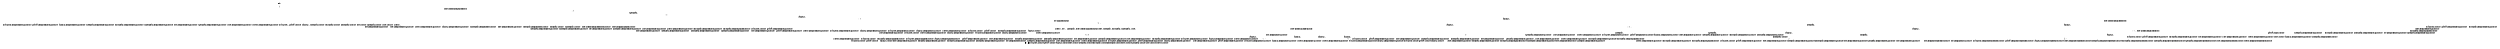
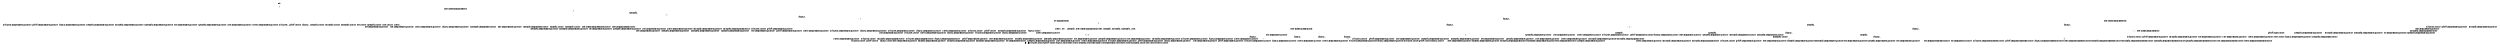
edge "l" -> "m": now "h" -> "m"
